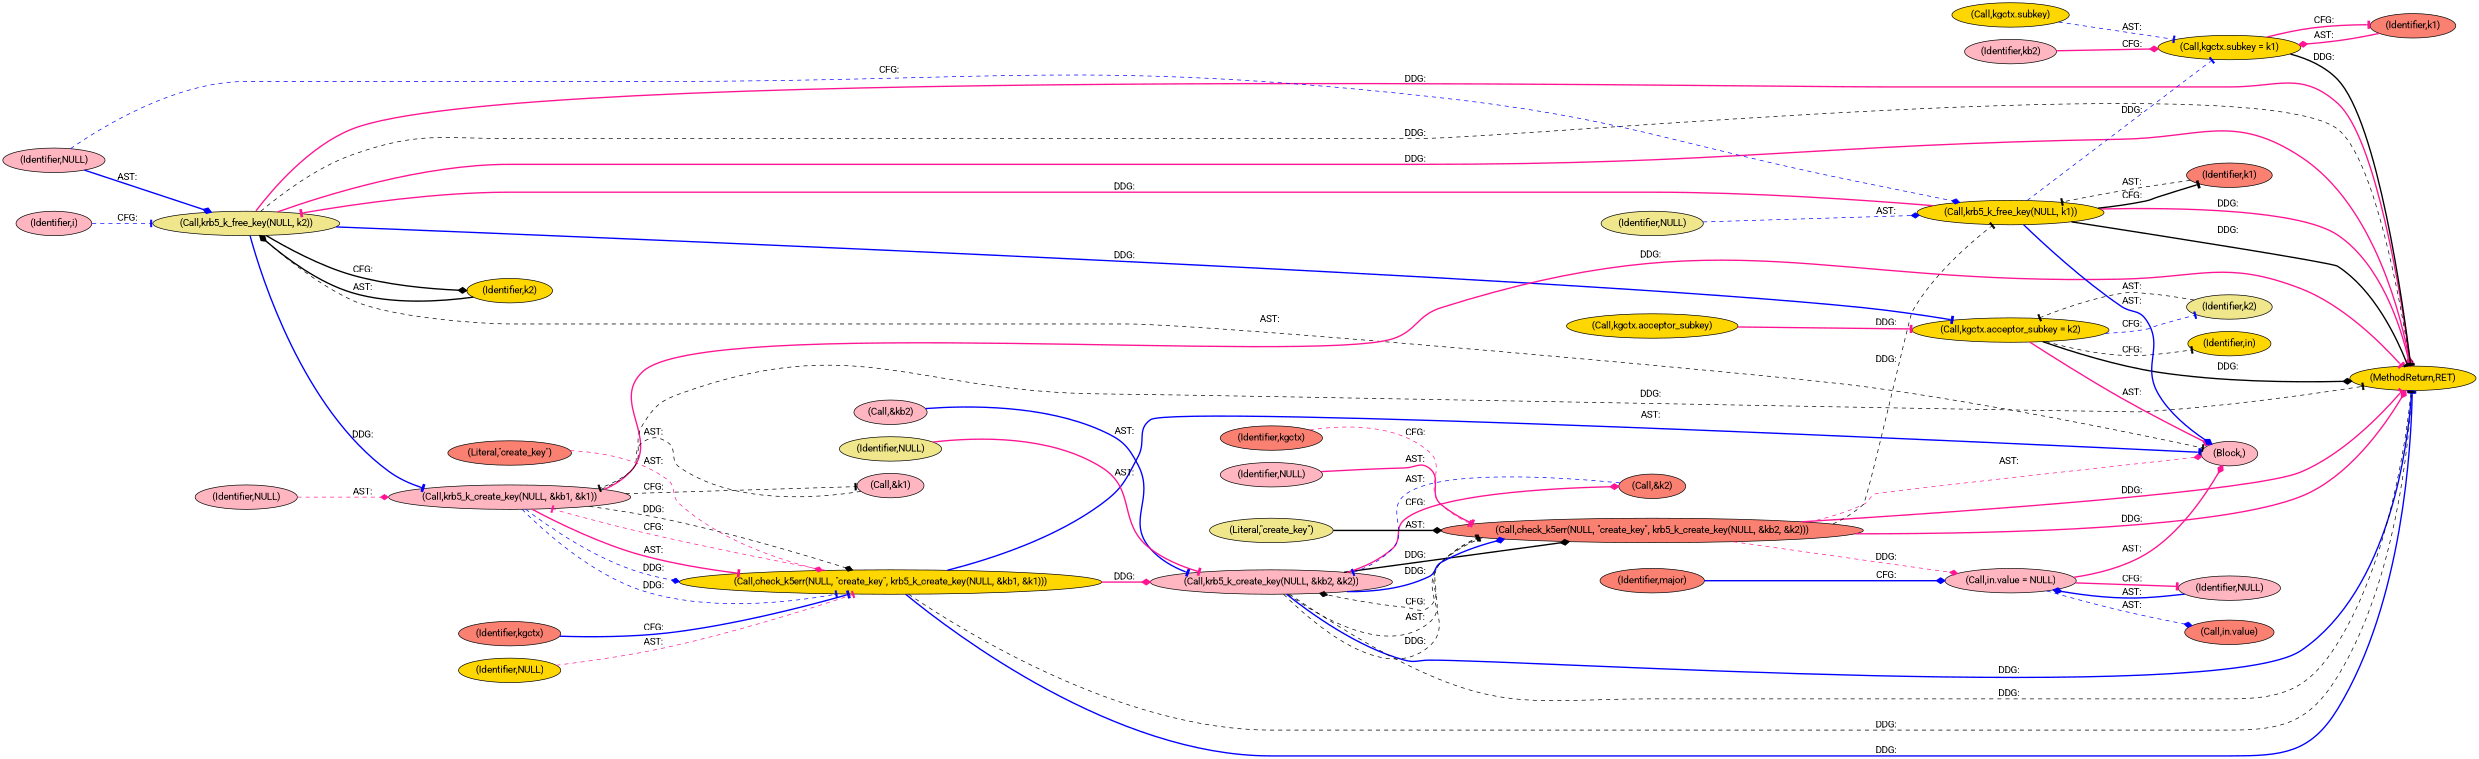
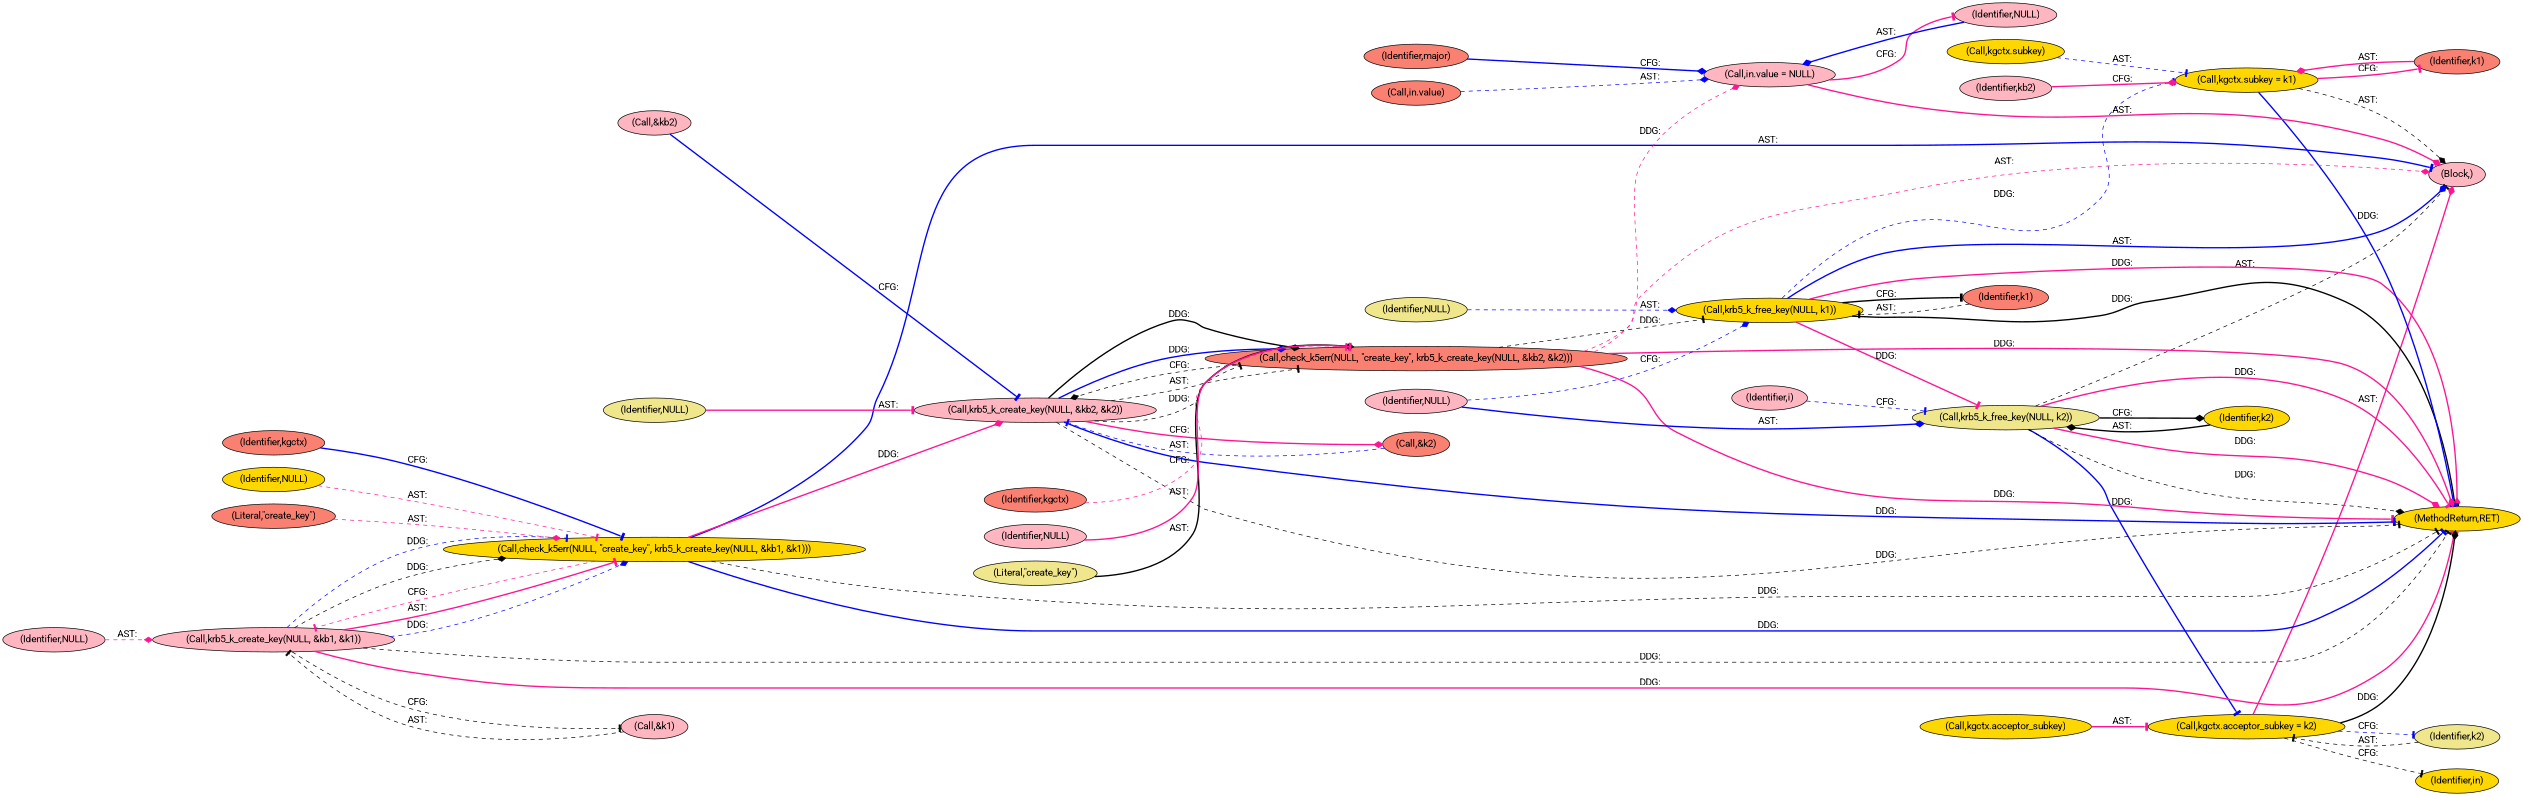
edge "(Call,kgctx.subkey = k1)" -> "(Block,)": added, label "AST:"
edge "(Call,kgctx.subkey = k1)" -> "(MethodReturn,RET)": color black -> blue
edge "(Call,kgctx.acceptor_subkey)" -> "(Call,kgctx.acceptor_subkey = k2)": label "DDG: " -> "AST: "
edge "(Call,krb5_k_free_key(NULL, k2))" -> "(Call,krb5_k_create_key(NULL, &kb1, &k1))": removed, label "DDG:"
edge "(Call,&kb2)" -> "(Call,krb5_k_create_key(NULL, &kb2, &k2))": label "AST: " -> "CFG: "
edge "(Call,in.value = NULL)" -> "(Call,in.value)": reversed
